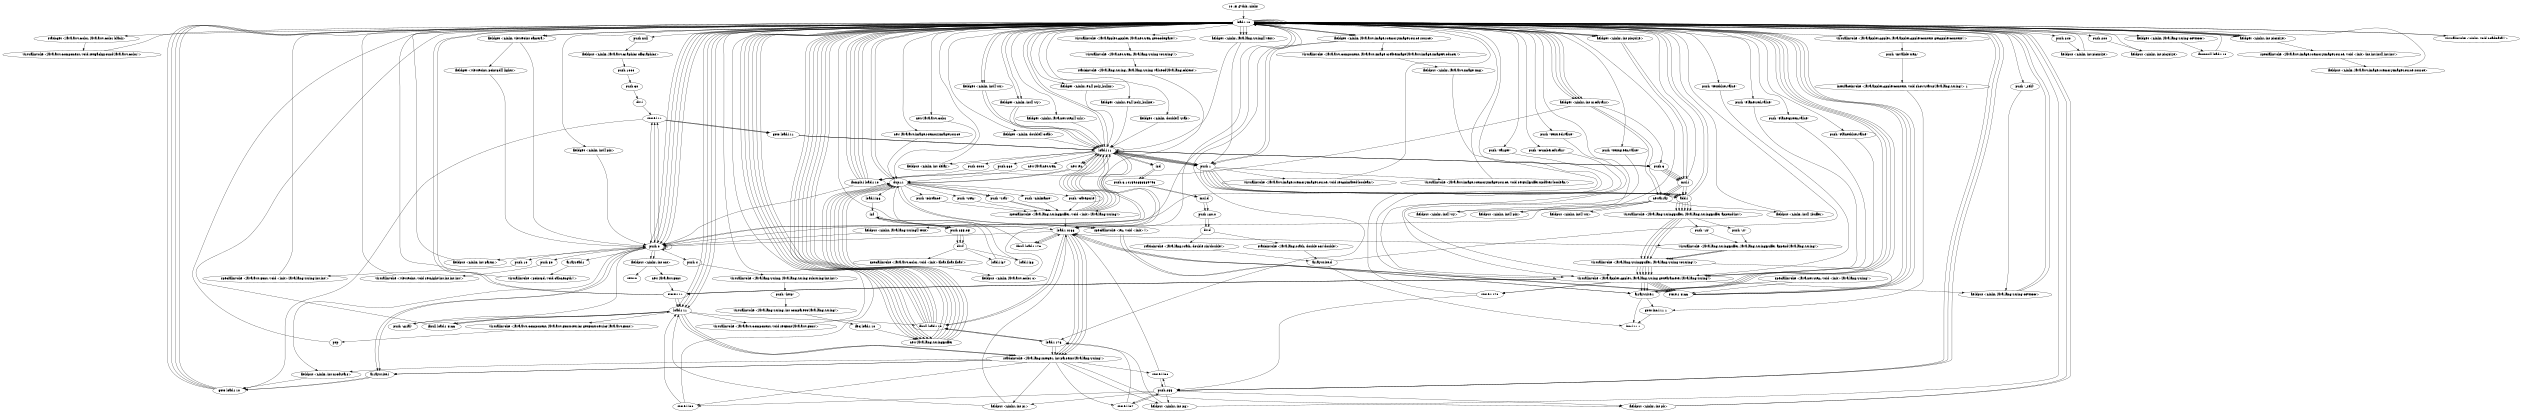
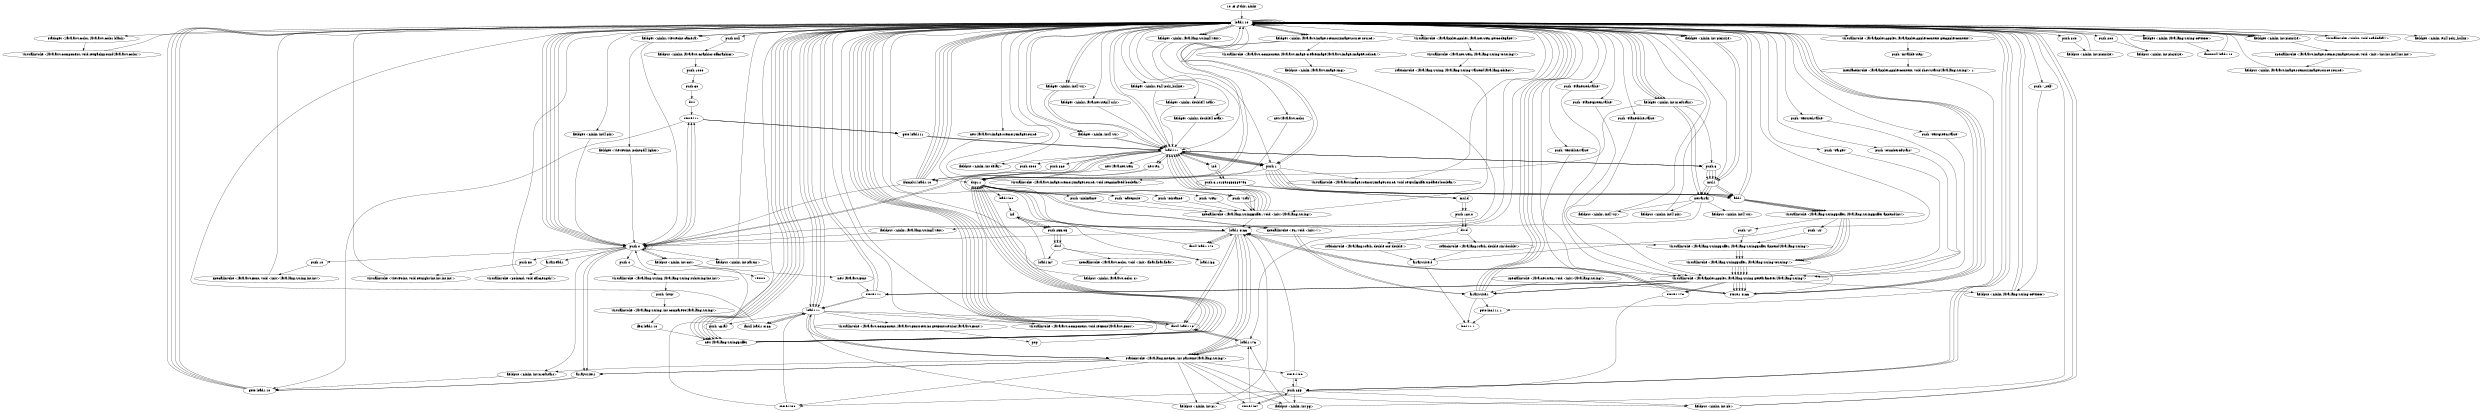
edge "fieldget <Links: PL[] poly_hullxs>" -> "load.i r1": removed
node "fieldput <Links: int[] zbuffer>": removed
